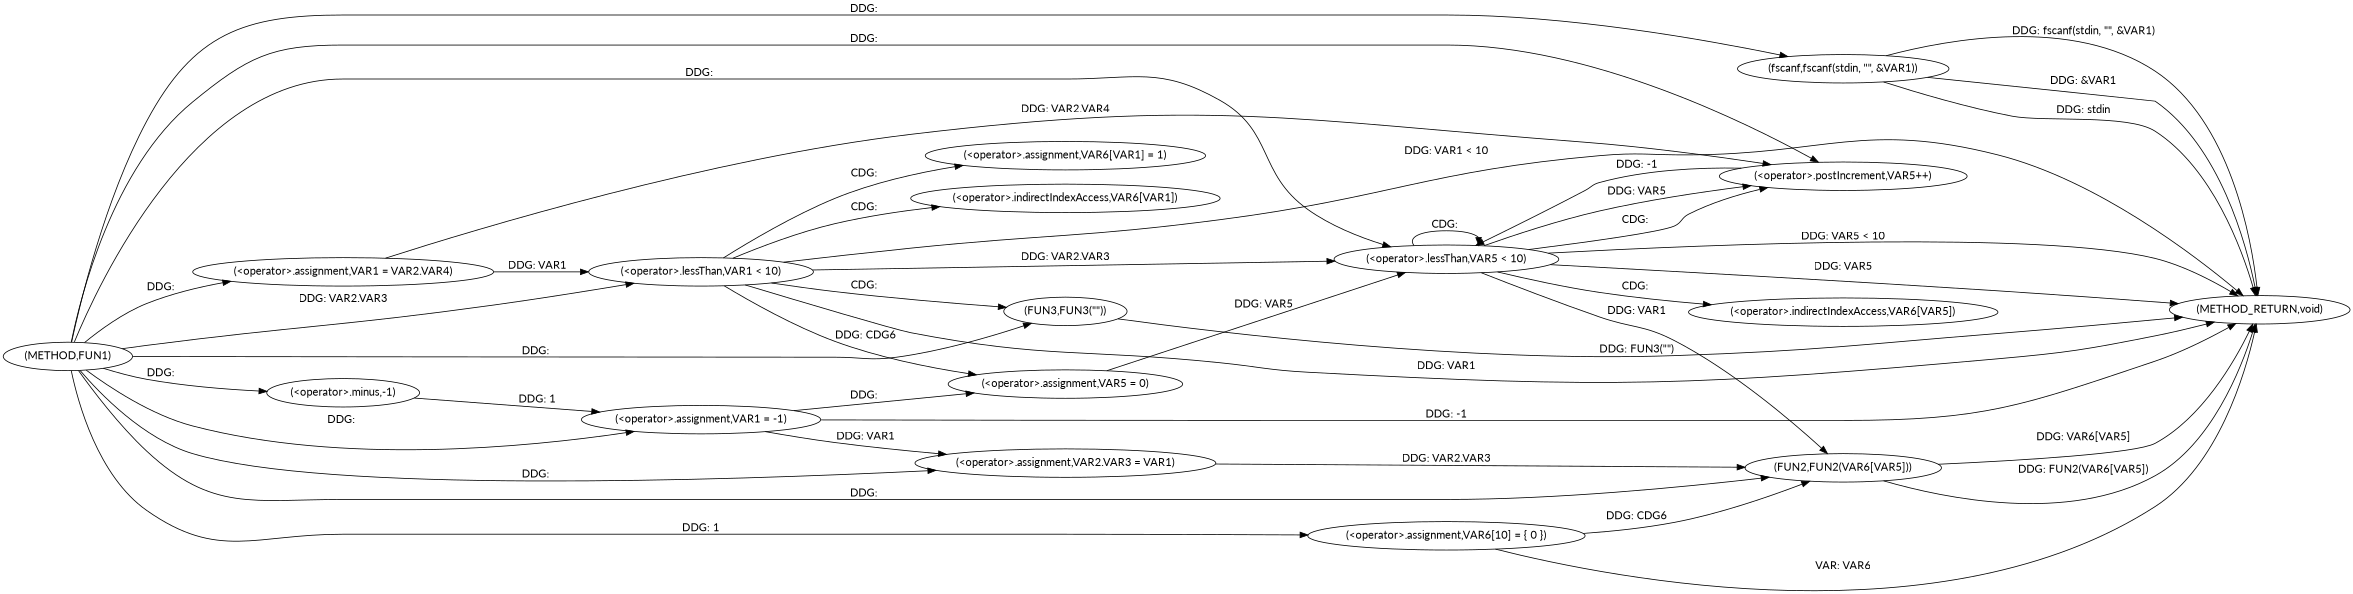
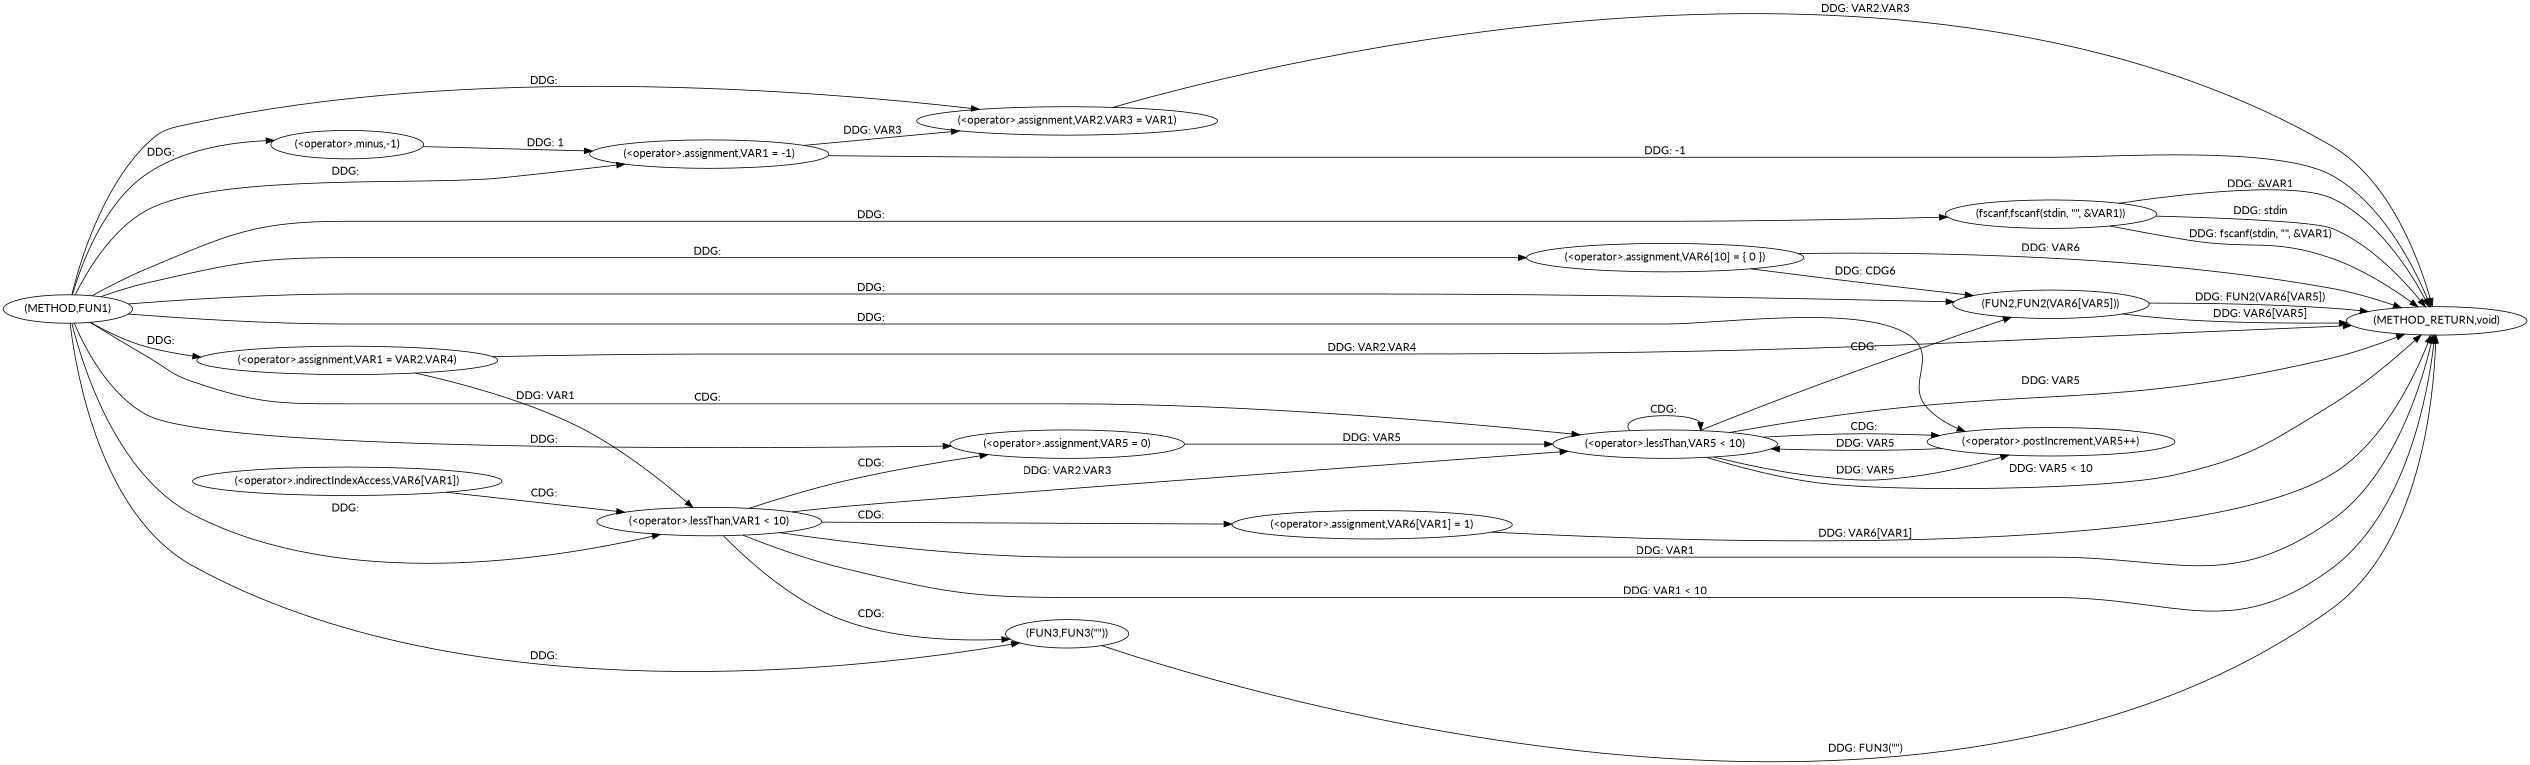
edge "(METHOD,FUN1)" -> "(<operator>.lessThan,VAR5 < 10)": label "DDG: " -> "CDG: "
edge "(<operator>.assignment,VAR1 = VAR2.VAR4)" -> "(<operator>.postIncrement,VAR5++)": now "(<operator>.assignment,VAR1 = VAR2.VAR4)" -> "(METHOD_RETURN,void)"
edge "(<operator>.postIncrement,VAR5++)" -> "(<operator>.lessThan,VAR5 < 10)": label "DDG: -1" -> "DDG: VAR5"
edge "(<operator>.lessThan,VAR1 < 10)" -> "(<operator>.indirectIndexAccess,VAR6[VAR1])": reversed
edge "(METHOD,FUN1)" -> "(<operator>.lessThan,VAR1 < 10)": label "DDG: VAR2.VAR3" -> "DDG: "
edge "(<operator>.lessThan,VAR5 < 10)" -> "(FUN2,FUN2(VAR6[VAR5]))": label "DDG: VAR1" -> "CDG: "
node "(<operator>.indirectIndexAccess,VAR6[VAR5])": removed
edge "(<operator>.lessThan,VAR1 < 10)" -> "(<operator>.assignment,VAR5 = 0)": label "DDG: CDG6" -> "CDG: "
edge "(<operator>.assignment,VAR1 = -1)" -> "(<operator>.assignment,VAR5 = 0)": now "(METHOD,FUN1)" -> "(<operator>.assignment,VAR5 = 0)"
edge "(<operator>.assignment,VAR1 = -1)" -> "(<operator>.assignment,VAR2.VAR3 = VAR1)": label "DDG: VAR1" -> "DDG: VAR3"
edge "(<operator>.assignment,VAR2.VAR3 = VAR1)" -> "(FUN2,FUN2(VAR6[VAR5]))": now "(<operator>.assignment,VAR2.VAR3 = VAR1)" -> "(METHOD_RETURN,void)"
edge "(METHOD,FUN1)" -> "(<operator>.assignment,VAR6[10] = { 0 })": label "DDG: 1" -> "DDG: "
edge "(<operator>.assignment,VAR6[VAR1] = 1)" -> "(METHOD_RETURN,void)": added, label "DDG: VAR6[VAR1]"
edge "(<operator>.assignment,VAR6[10] = { 0 })" -> "(METHOD_RETURN,void)": label "VAR: VAR6" -> "DDG: VAR6"
